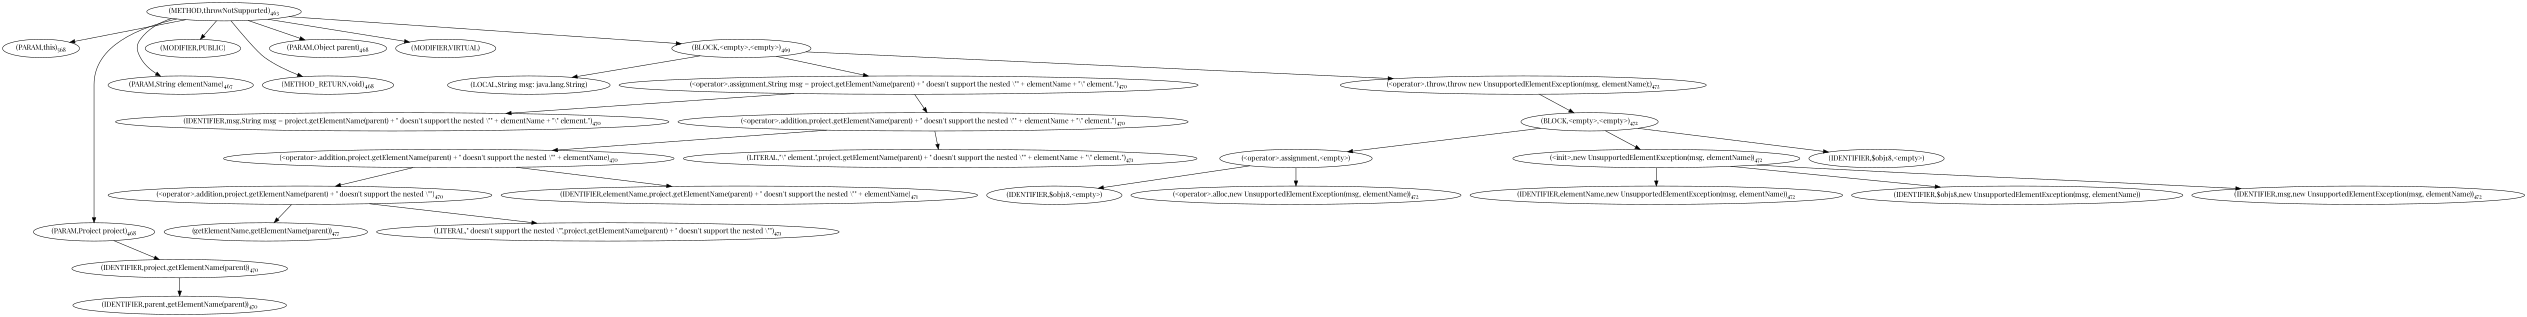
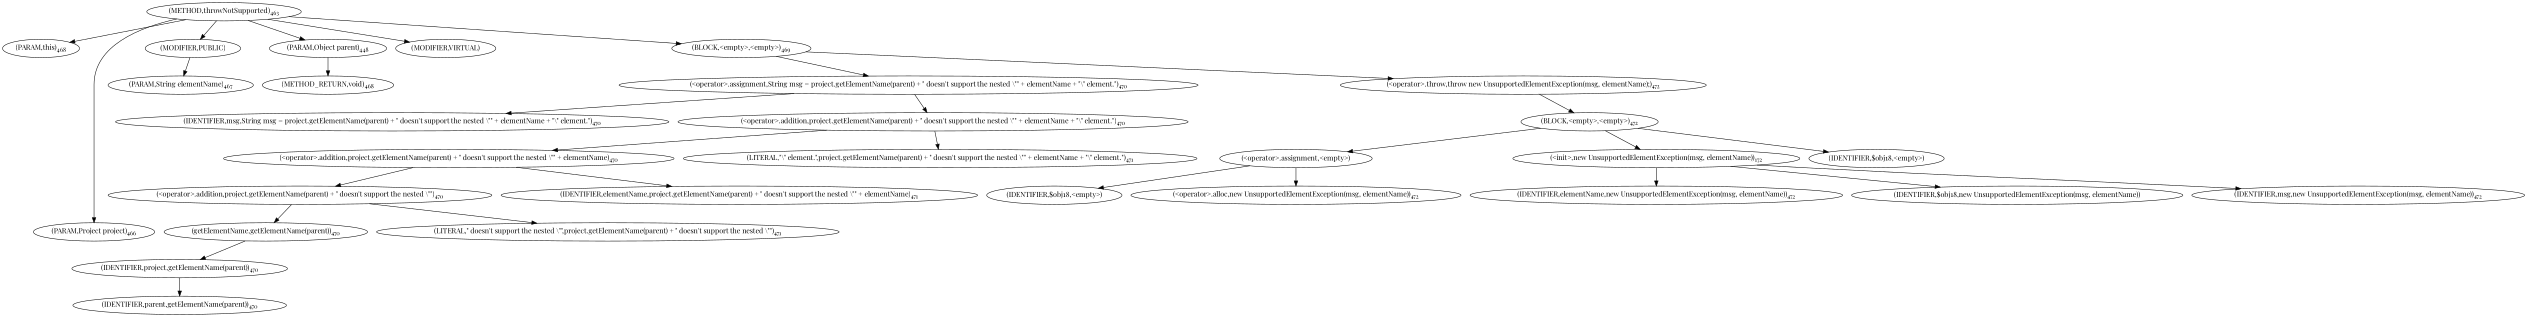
edge "(METHOD,throwNotSupported)" -> "(PARAM,String elementName)": now "(MODIFIER,PUBLIC)" -> "(PARAM,String elementName)"
node "(PARAM,this)": text "568" -> "468"
node "(PARAM,Object parent)": text "468" -> "448"
edge "(METHOD,throwNotSupported)" -> "(METHOD_RETURN,void)": now "(PARAM,Object parent)" -> "(METHOD_RETURN,void)"
node "(LOCAL,String msg: java.lang.String)": removed
node "(<init>,new UnsupportedElementException(msg, elementName))": text "472" -> "172"
node "(PARAM,Project project)": text "468" -> "466"
node "(getElementName,getElementName(parent))": text "477" -> "470"
edge "(PARAM,Project project)" -> "(IDENTIFIER,project,getElementName(parent))": now "(getElementName,getElementName(parent))" -> "(IDENTIFIER,project,getElementName(parent))"
